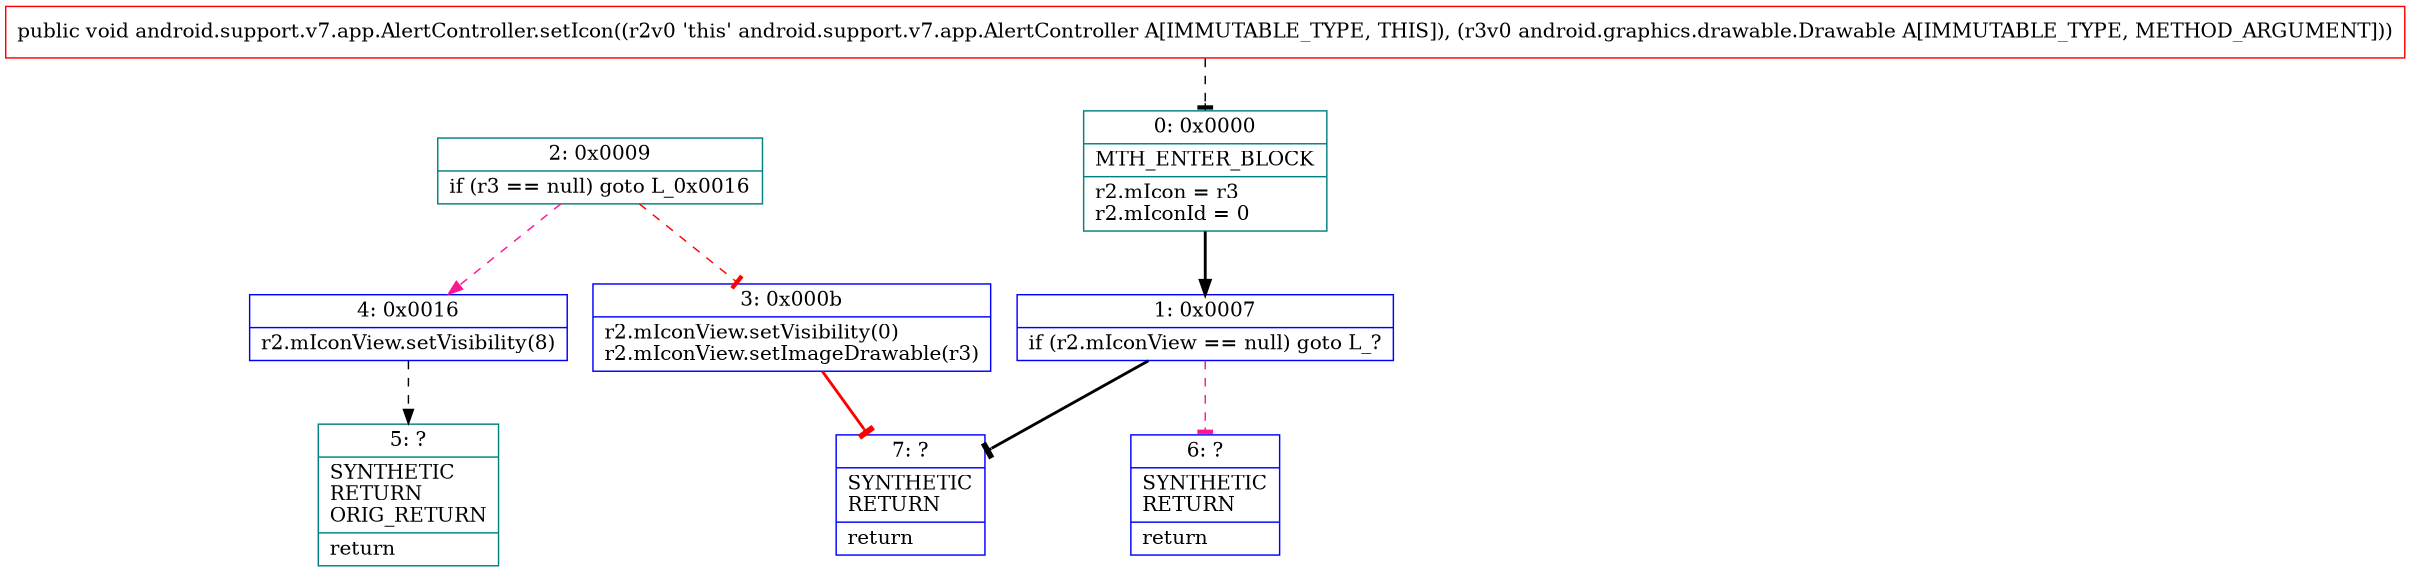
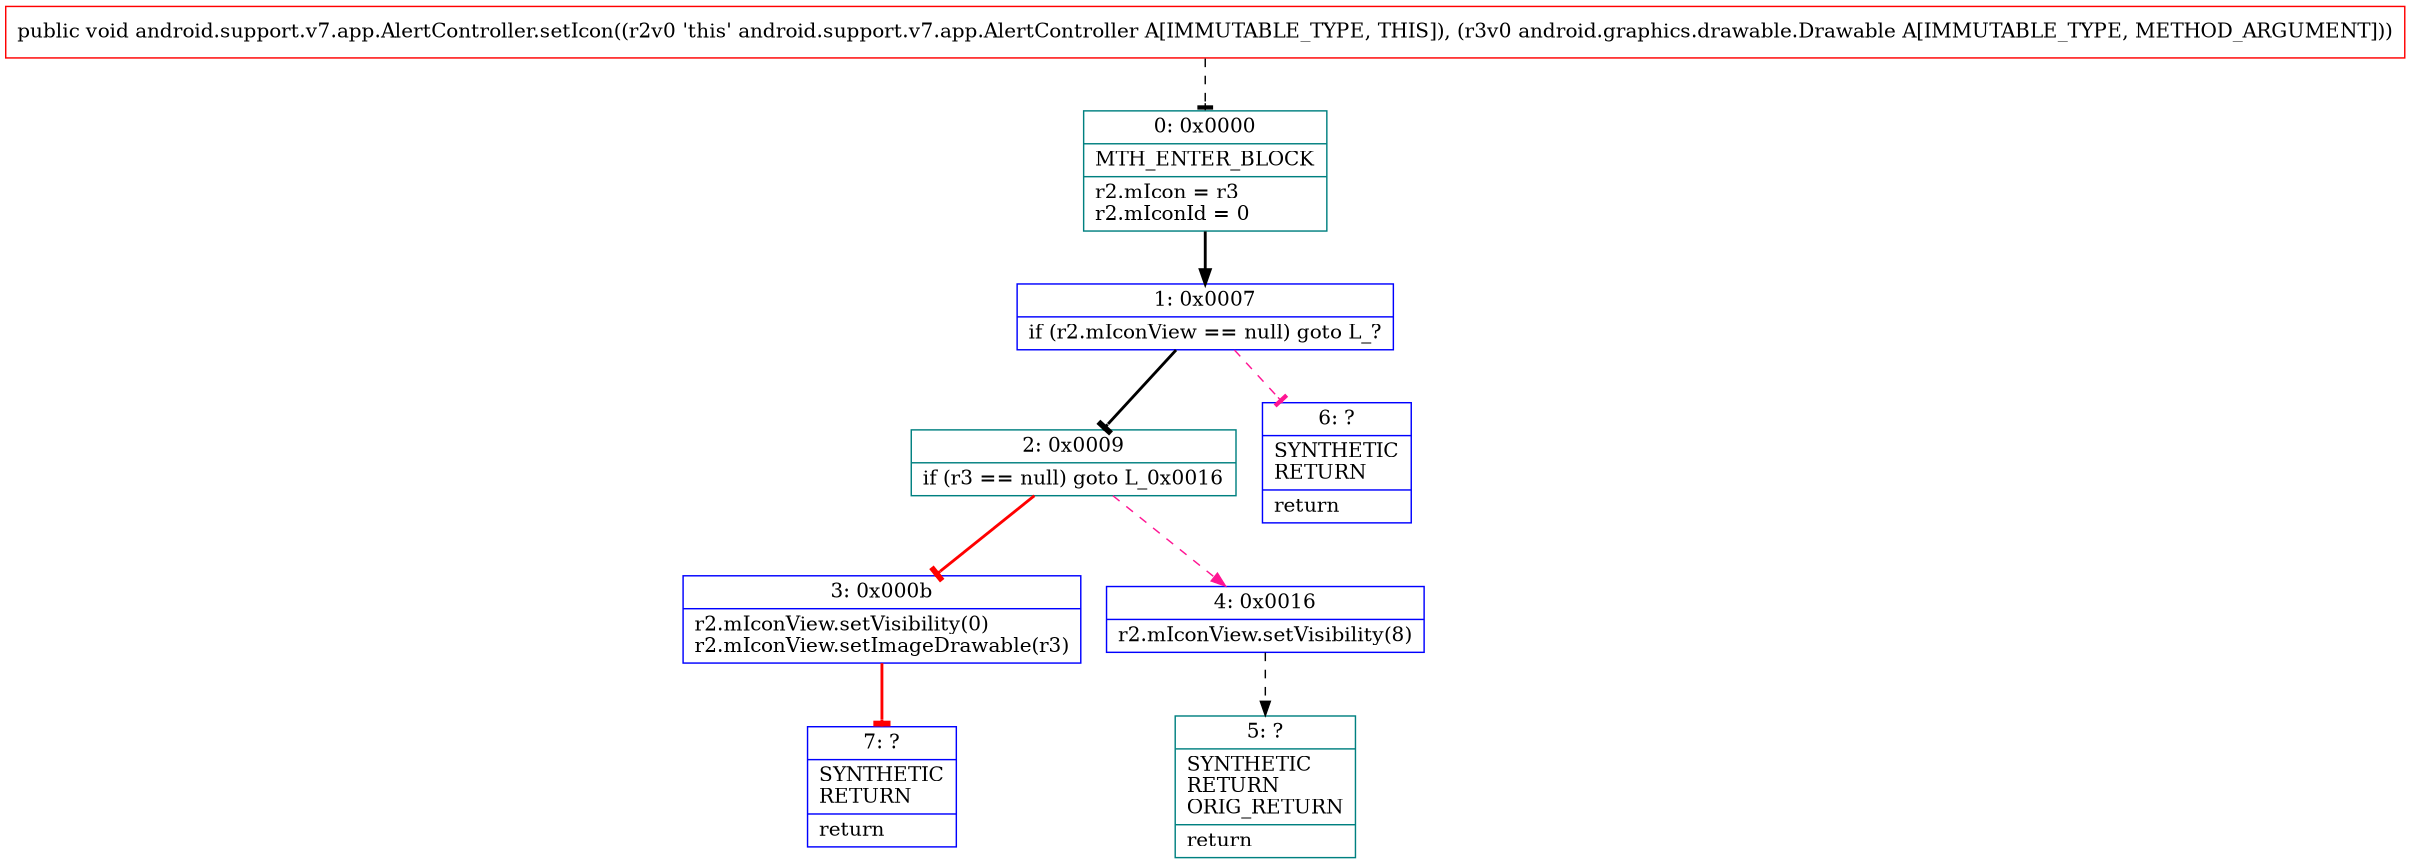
edge "2: 0x0009" -> "3: 0x000b": style dashed -> bold
edge "1: 0x0007" -> "7: ?": now "1: 0x0007" -> "2: 0x0009"
